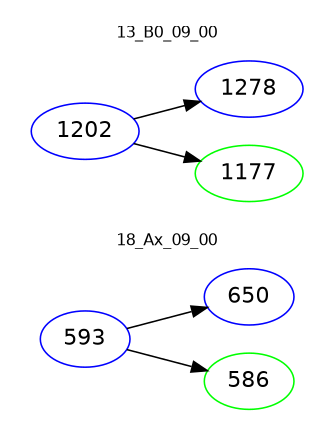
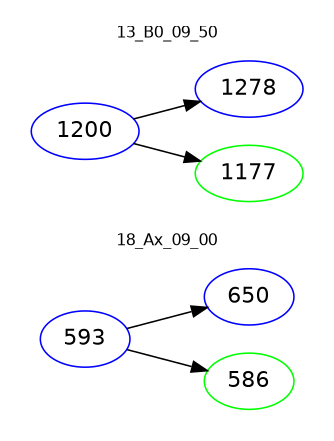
cluster "13_B0_09_00": label "13_B0_09_00" -> "13_B0_09_50"
node "1202": label "1202" -> "1200"
